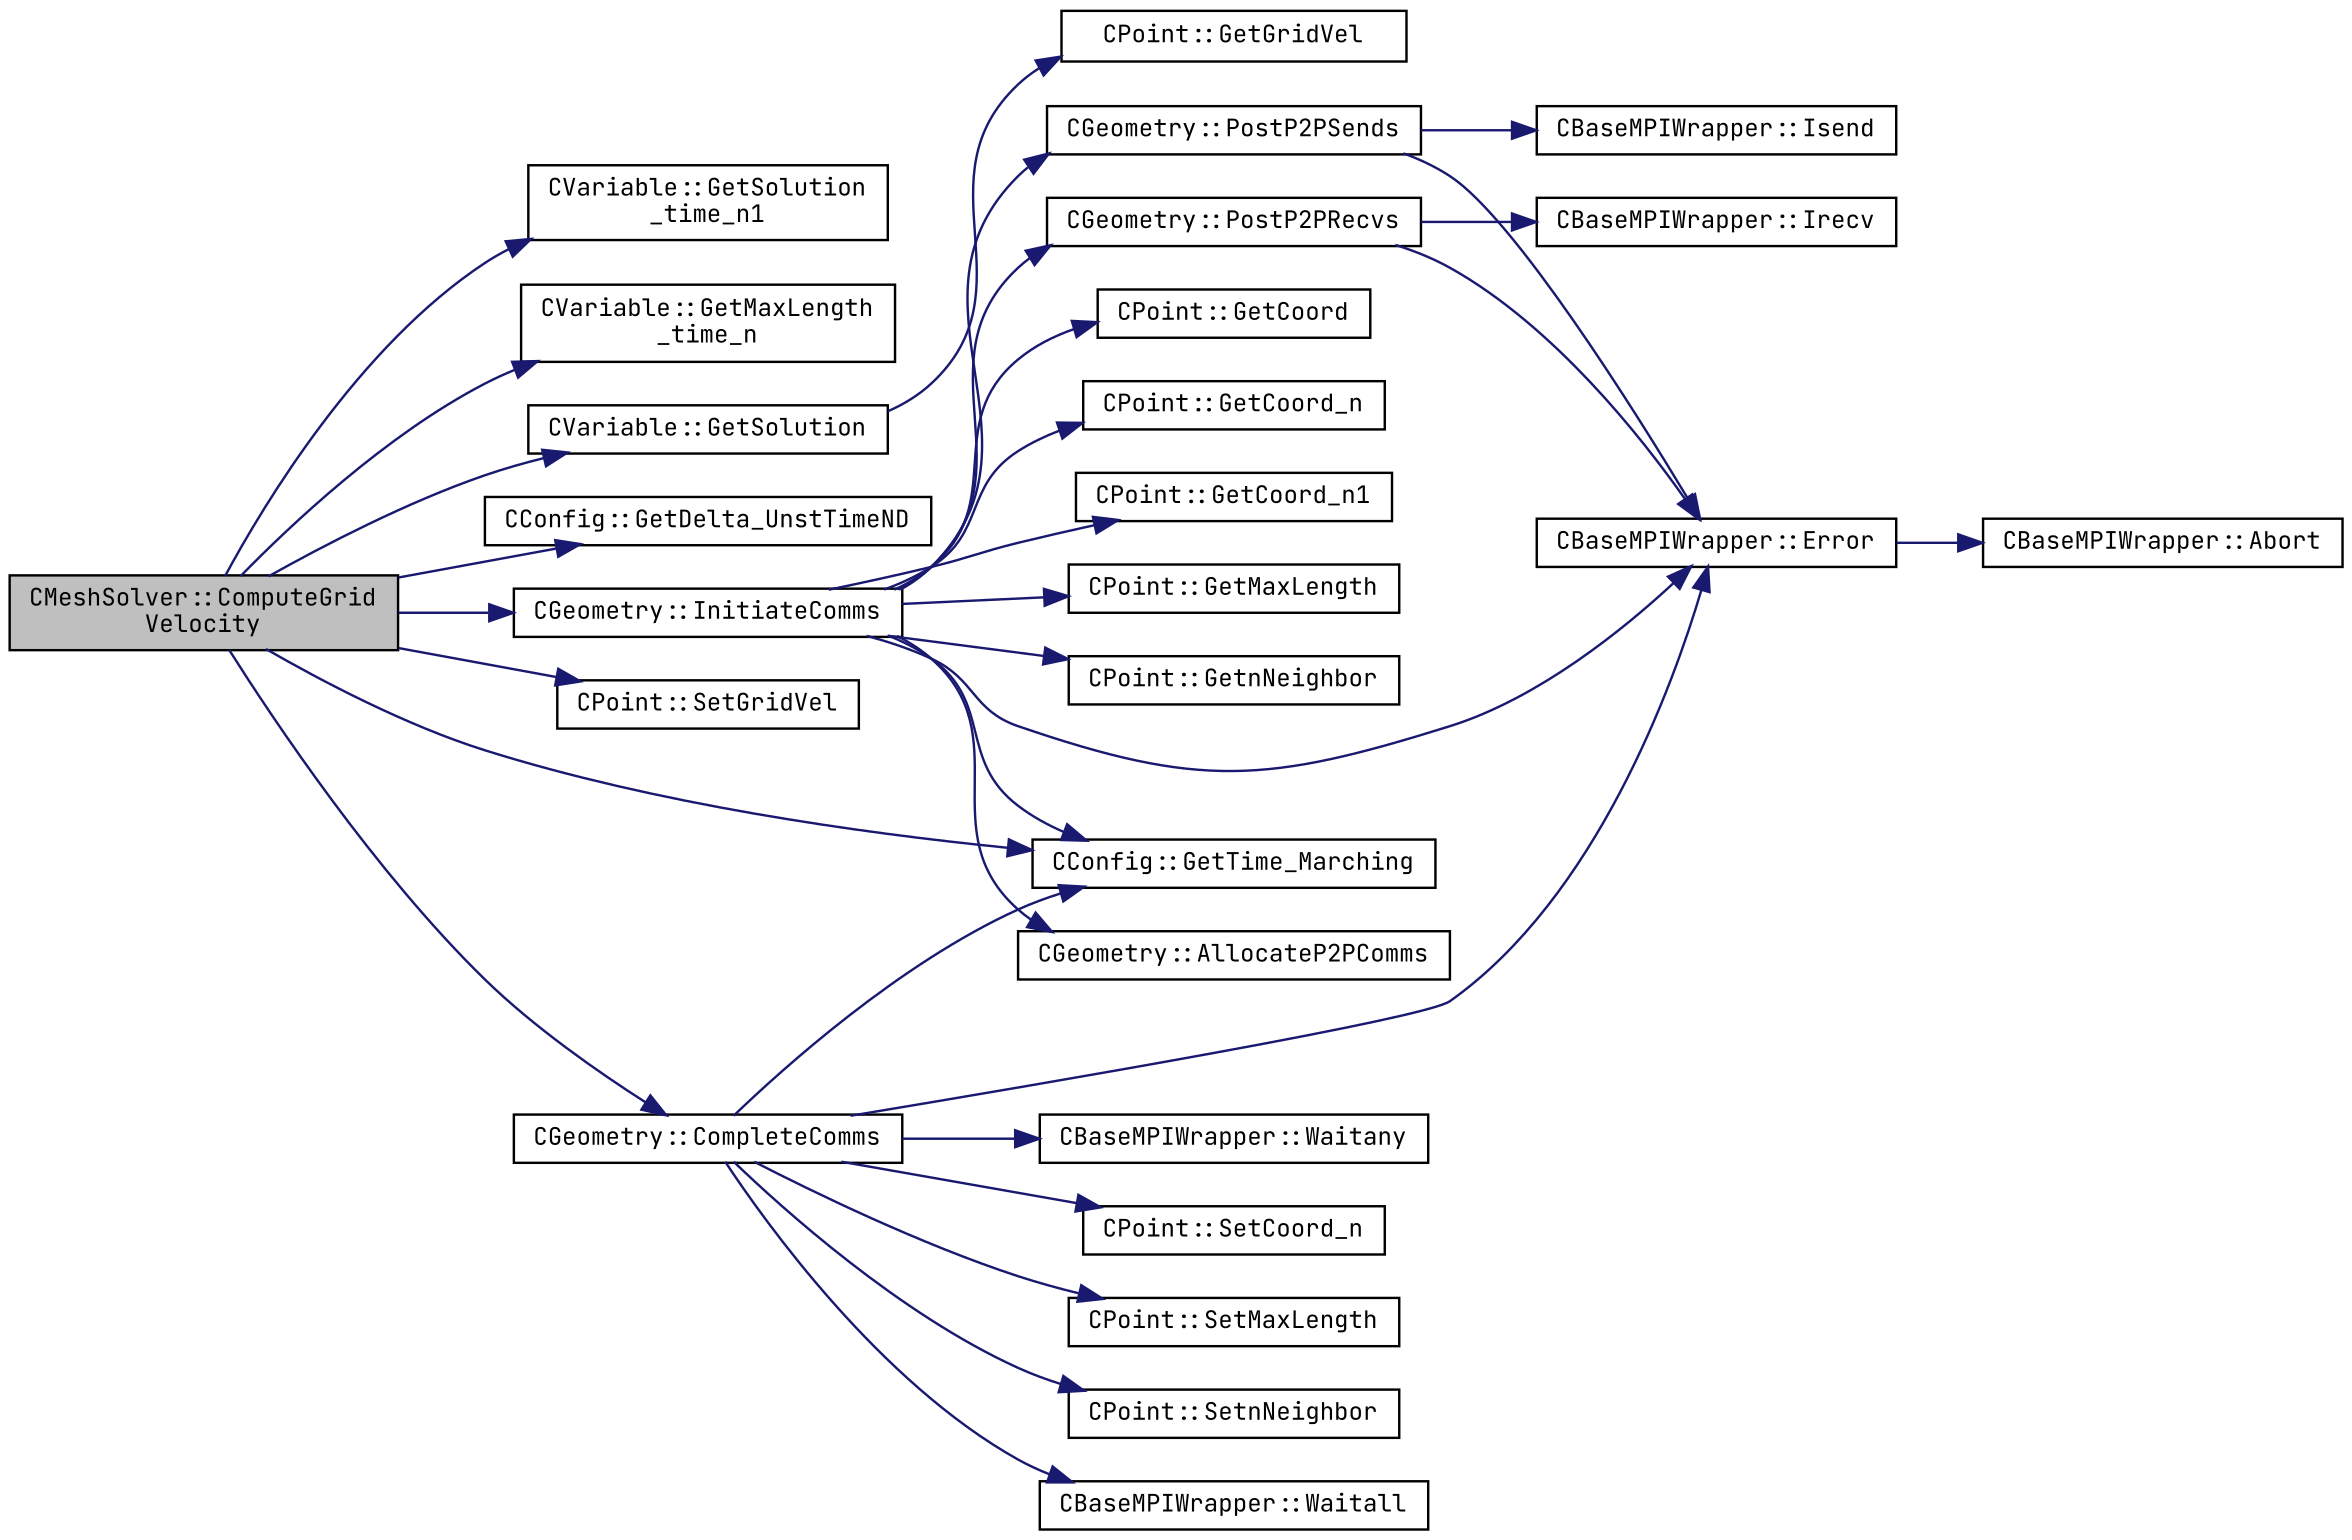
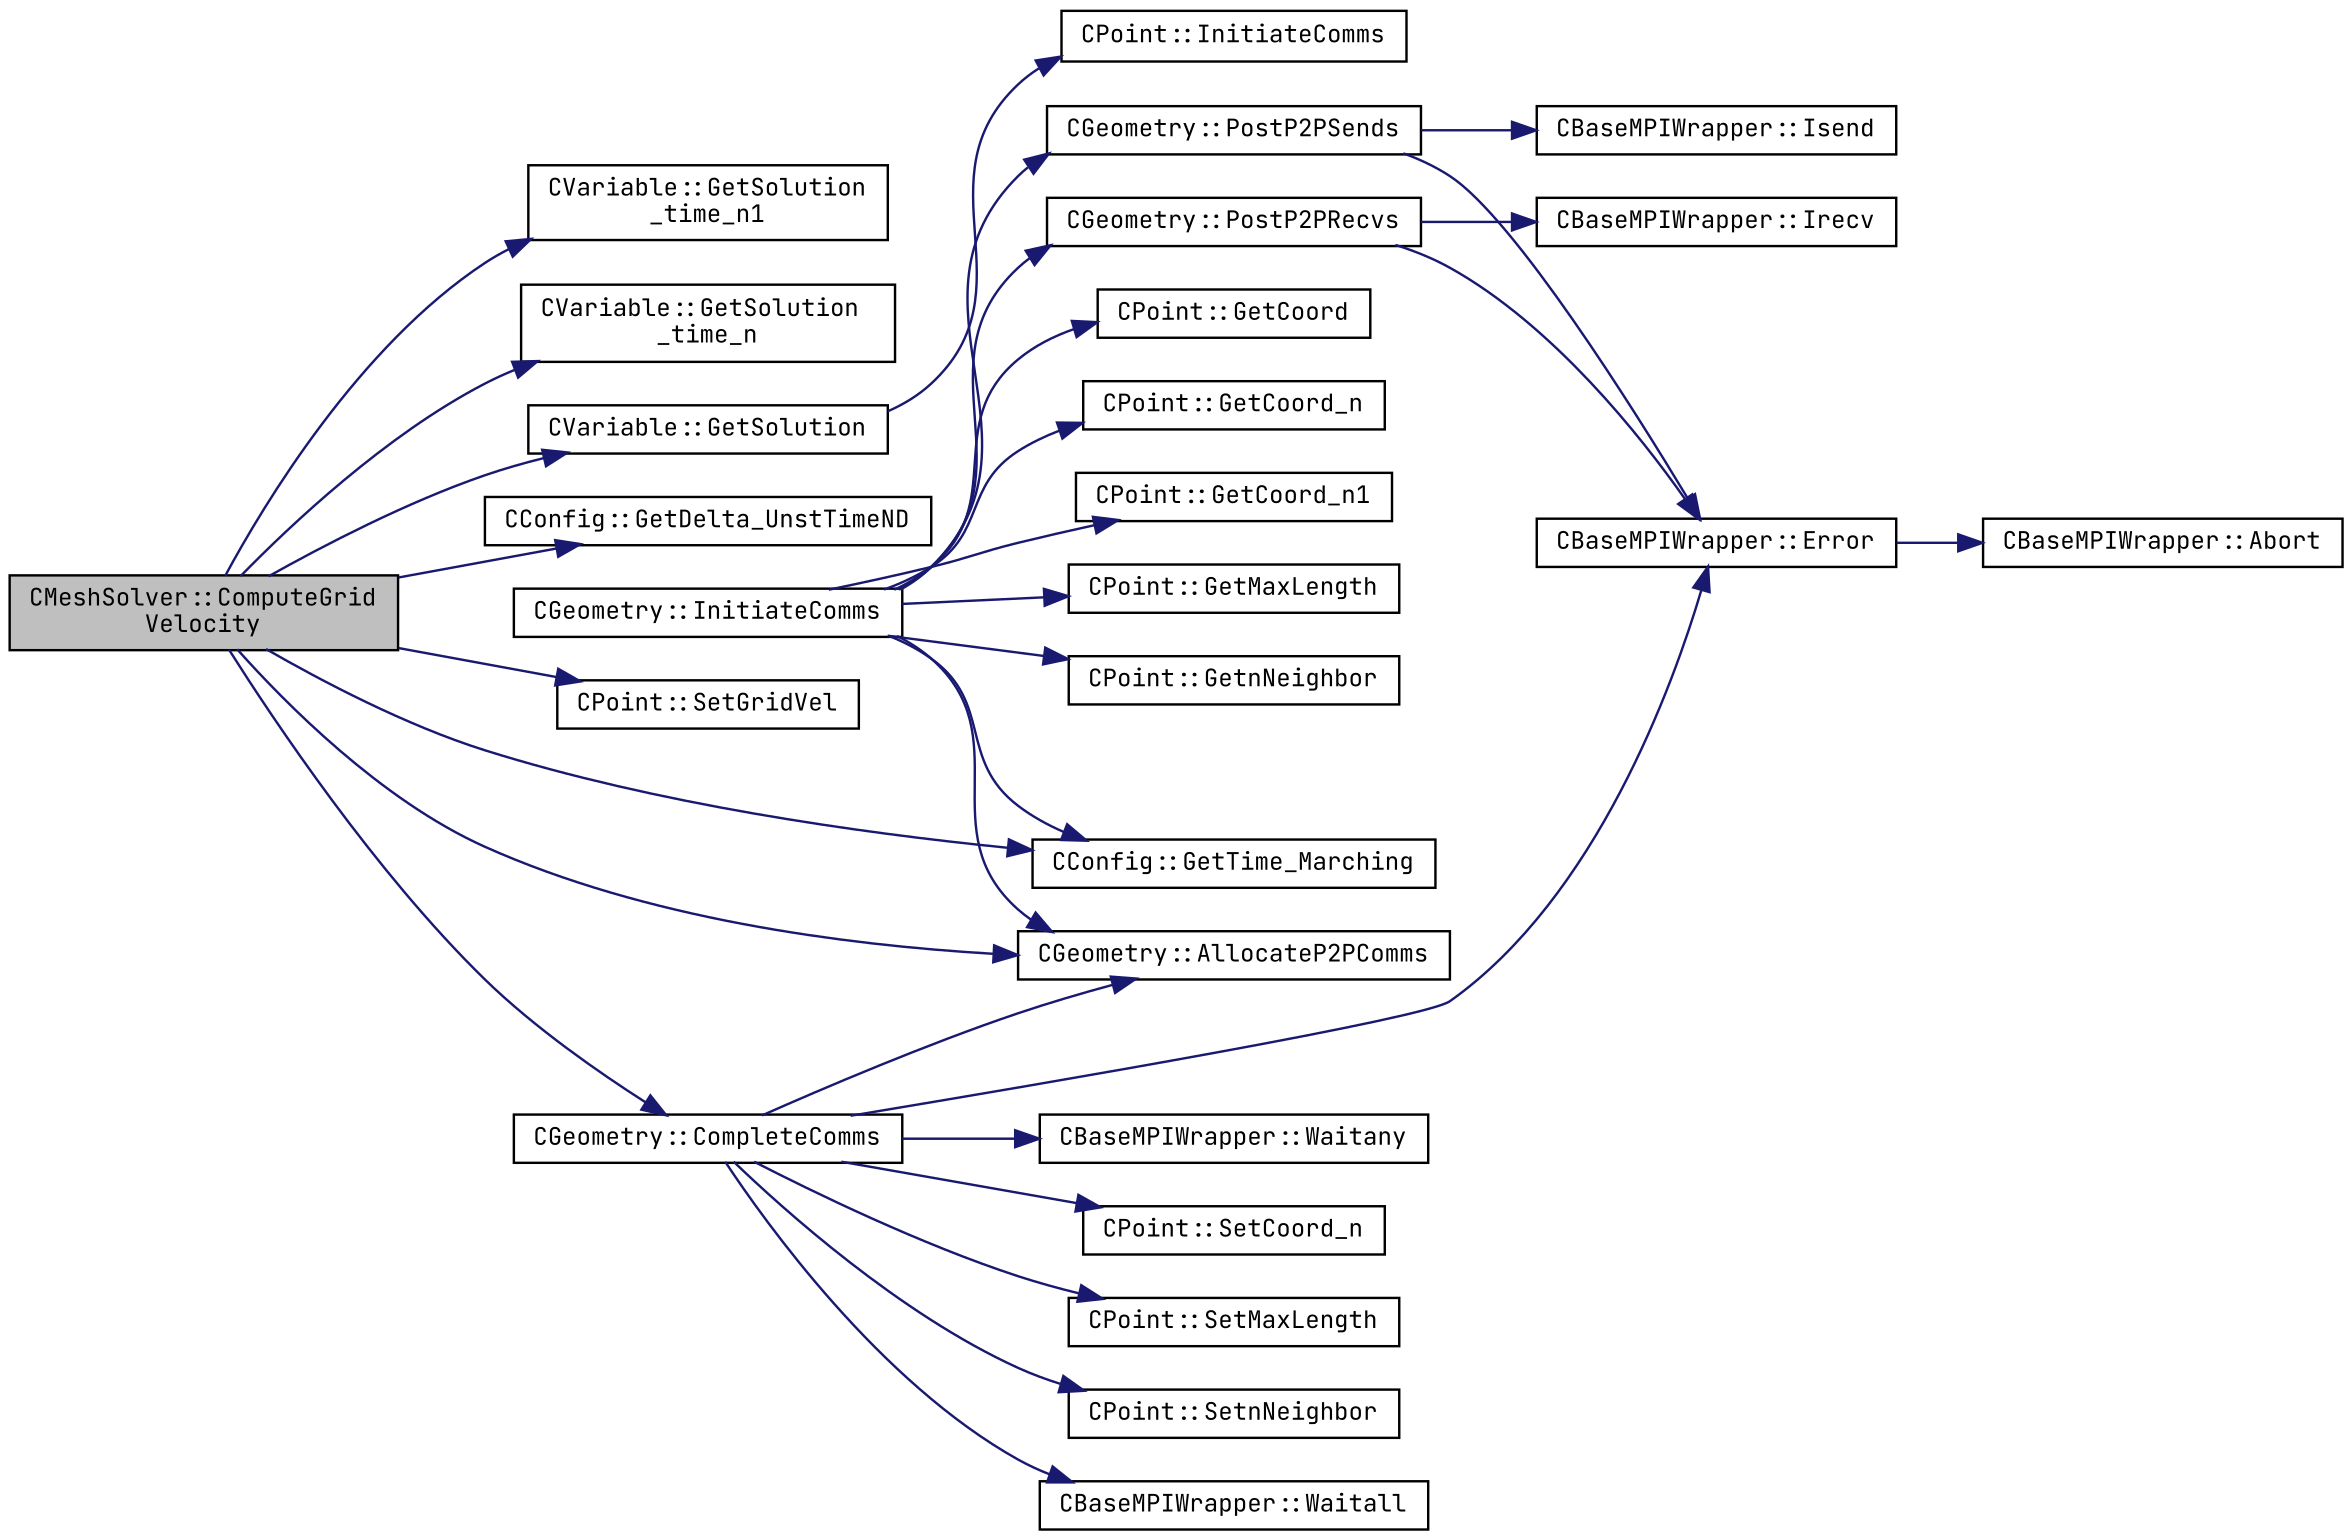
node "CPoint::GetGridVel": label "CPoint::GetGridVel" -> "CPoint::InitiateComms"
node "CVariable::GetMaxLength _time_n": label "CVariable::GetMaxLength _time_n" -> "CVariable::GetSolution _time_n"
edge "CMeshSolver::ComputeGrid Velocity" -> "CGeometry::InitiateComms": now "CMeshSolver::ComputeGrid Velocity" -> "CGeometry::AllocateP2PComms"
edge "CGeometry::InitiateComms" -> "CBaseMPIWrapper::Error": removed
edge "CGeometry::CompleteComms" -> "CConfig::GetTime_Marching": now "CGeometry::CompleteComms" -> "CGeometry::AllocateP2PComms"
